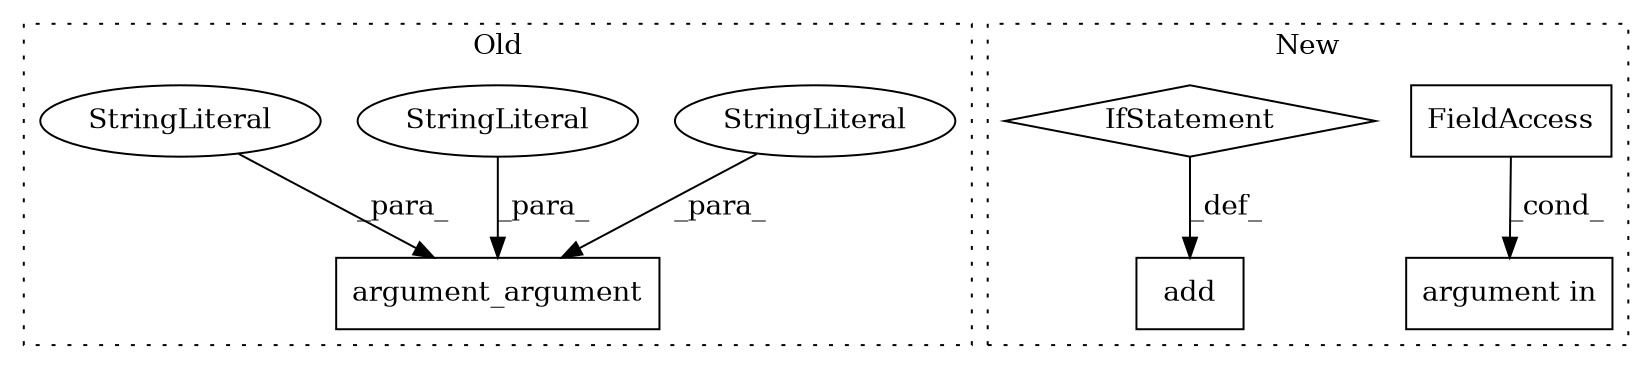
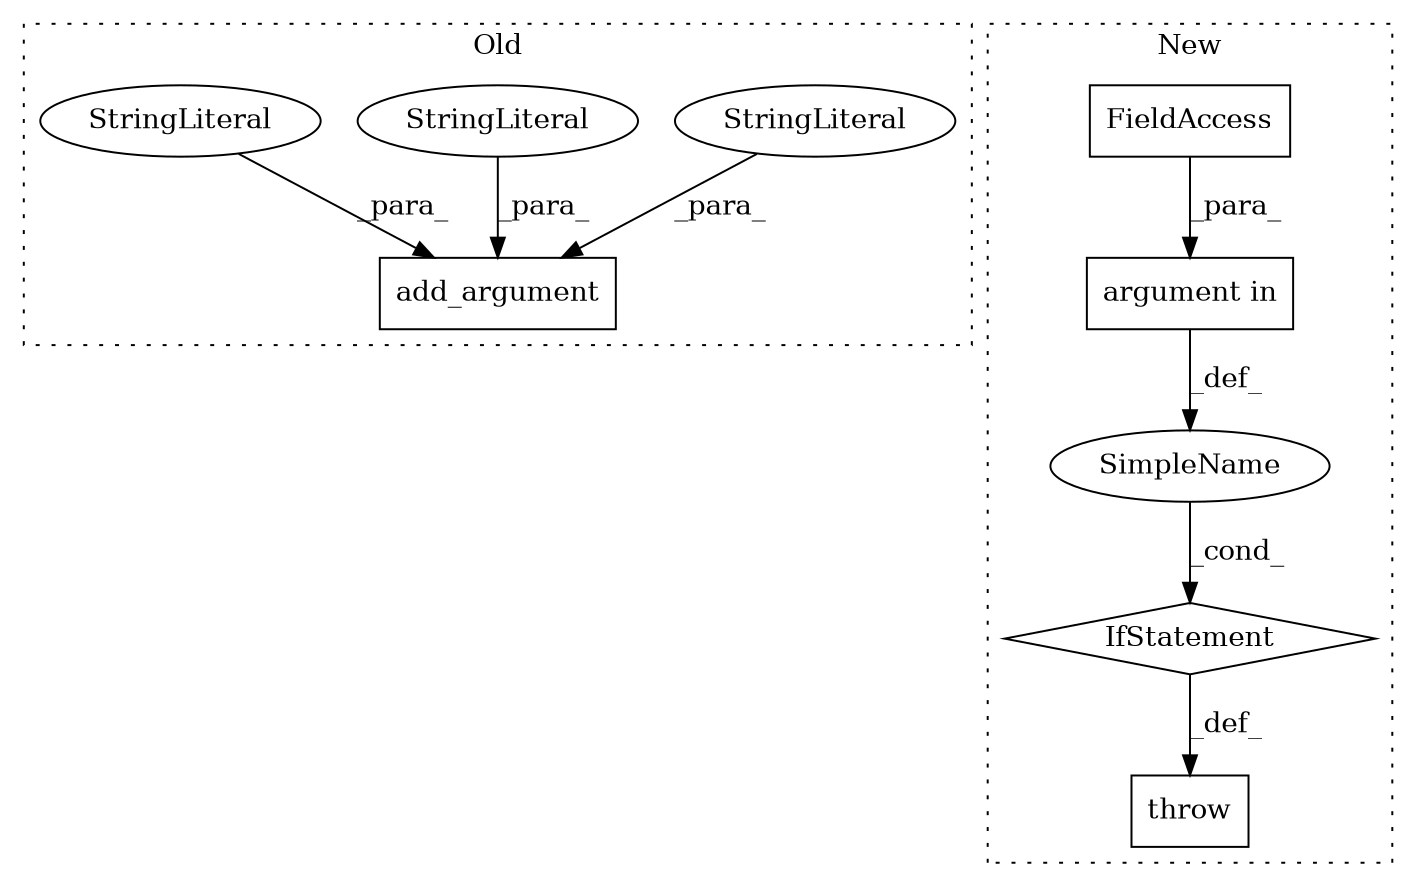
edge "FieldAccess" -> "argument in": label "_cond_" -> "_para_"
node "argument_argument": label "argument_argument" -> "add_argument"
node "add": label "add" -> "throw"
node "SimpleName": added
